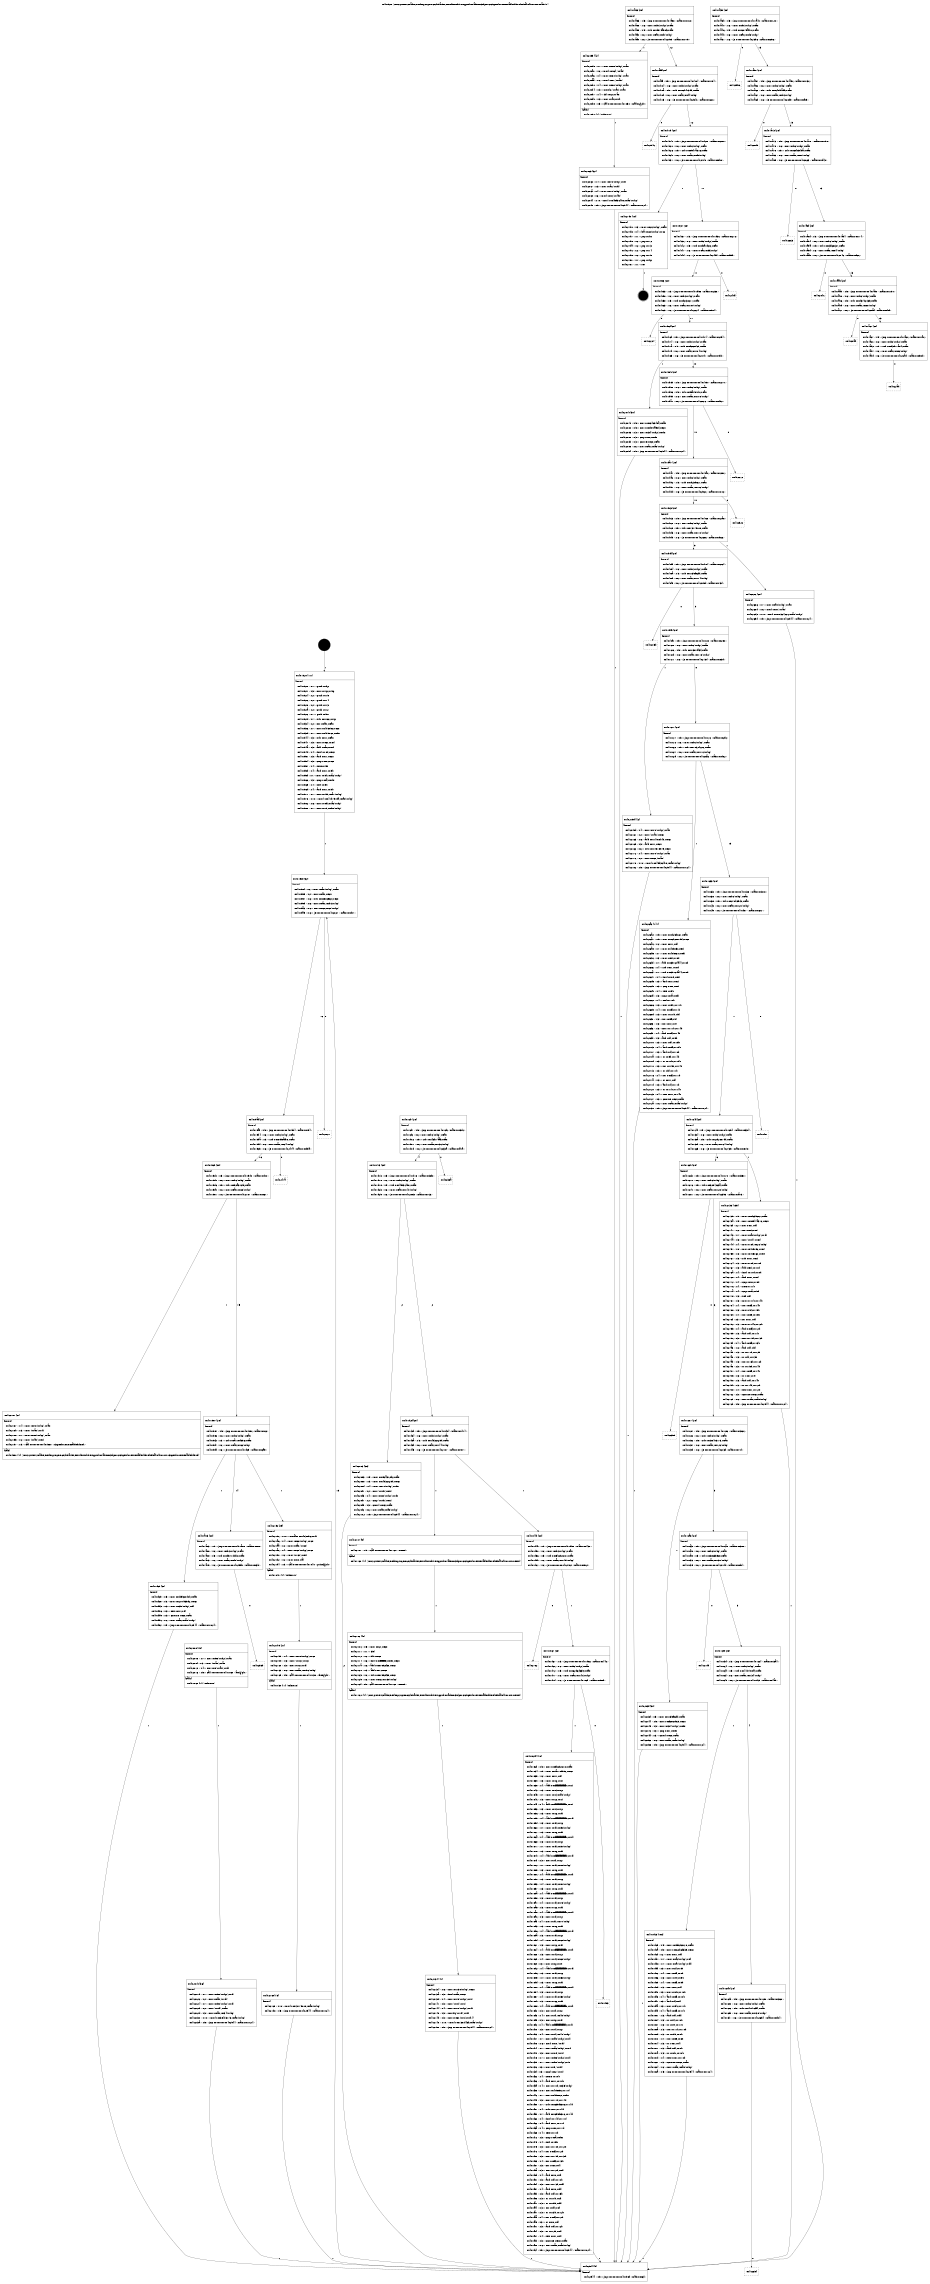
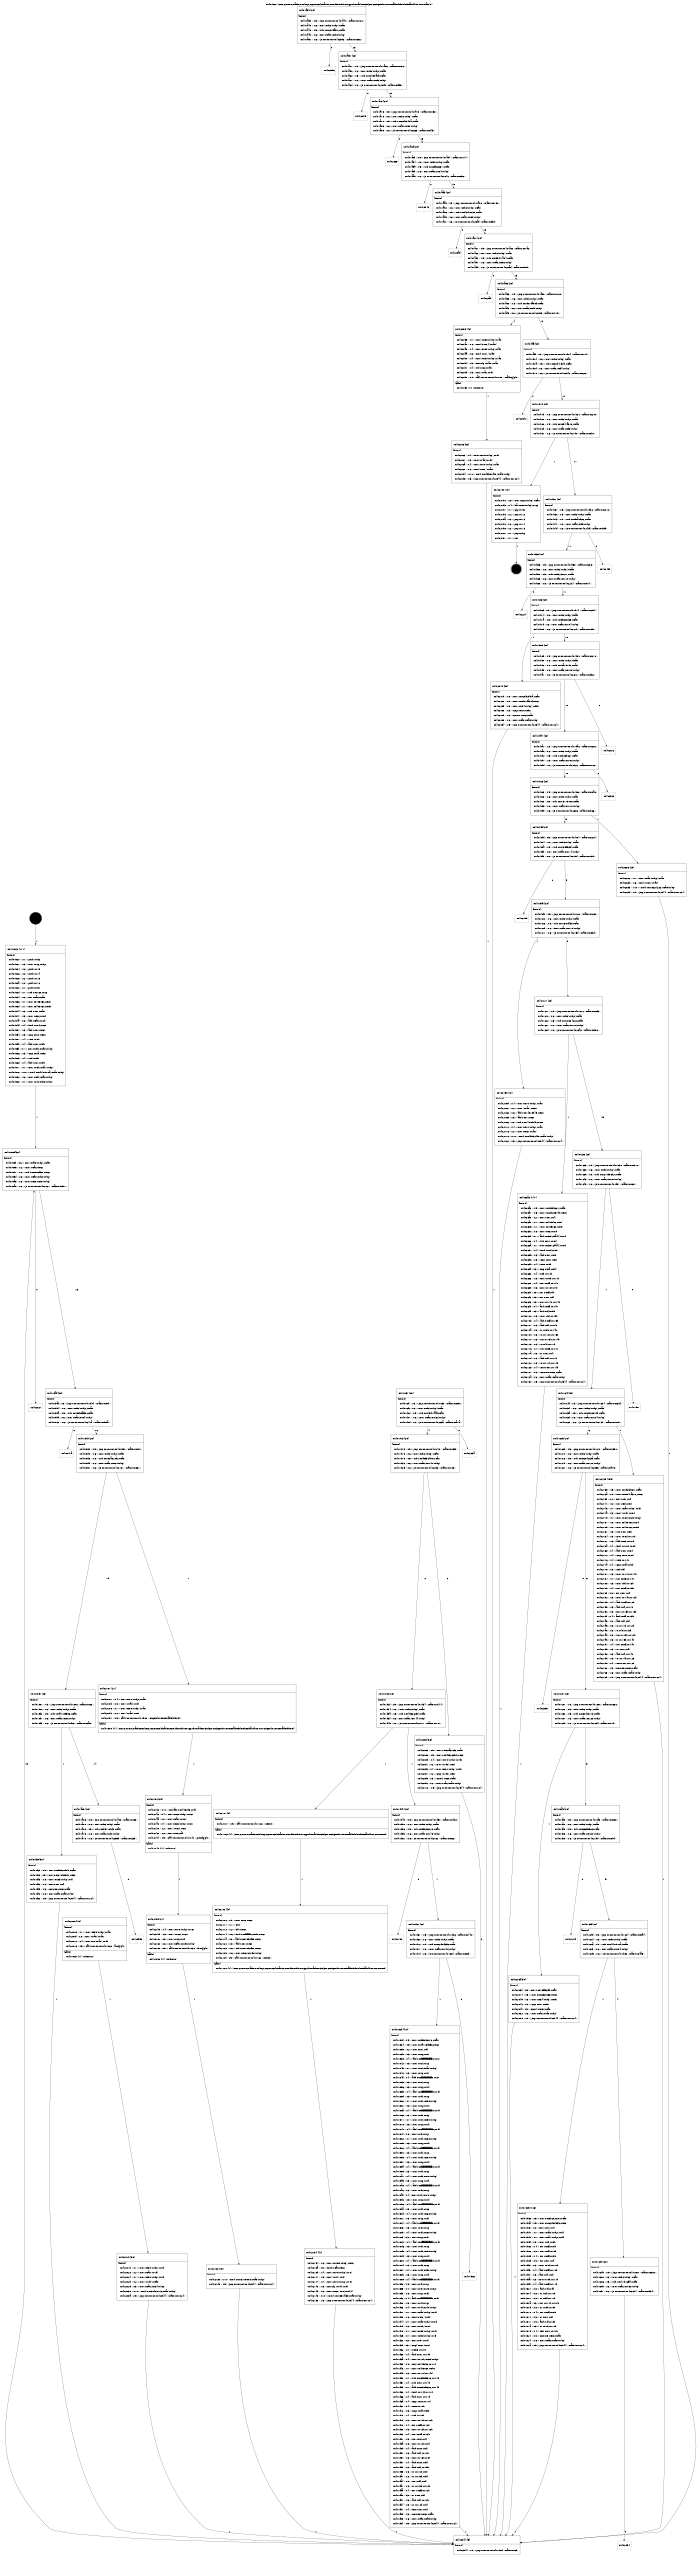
edge "0x401ac7 [28]" -> "0x401ae3 [28]": added, label "13"
edge "0x4019e7 [28]" -> "0x40219c [29]": now "0x402187 [21]" -> "0x40219c [29]"
